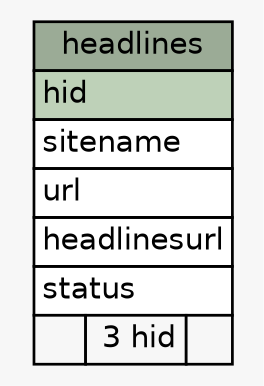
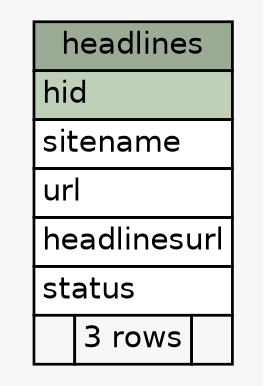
node "headlines": text "3 hid" -> "3 rows"
